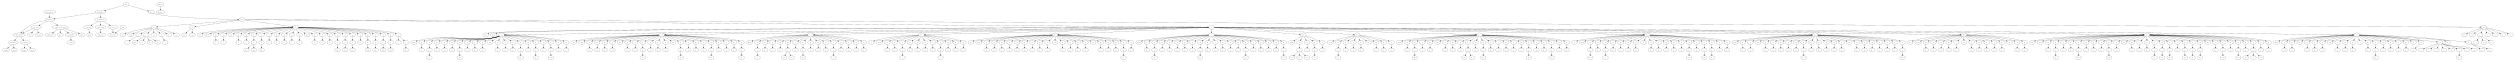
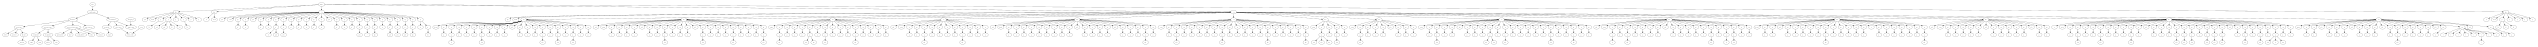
node "text": removed
edge "sourceDesc" -> "fileDesc": reversed
edge "titleStmt" -> "editionStmt": now "titleStmt" -> "editor"
edge "langUsage" -> "language": reversed
edge "availability" -> "licence": now "publicationStmt" -> "licence"
